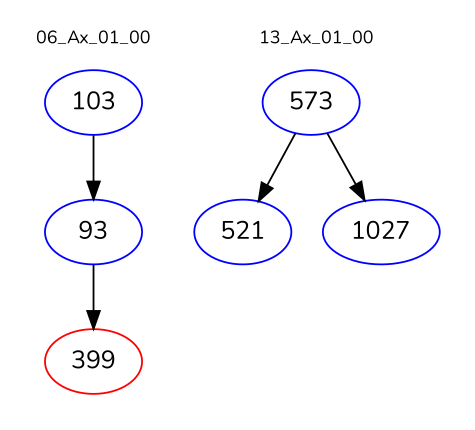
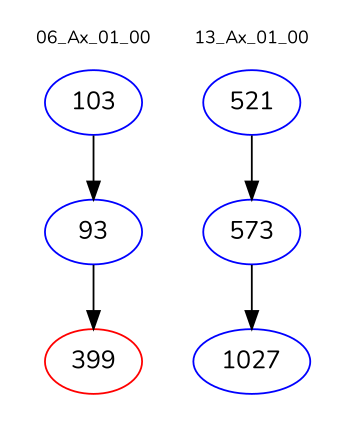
edge "573" -> "521": reversed
